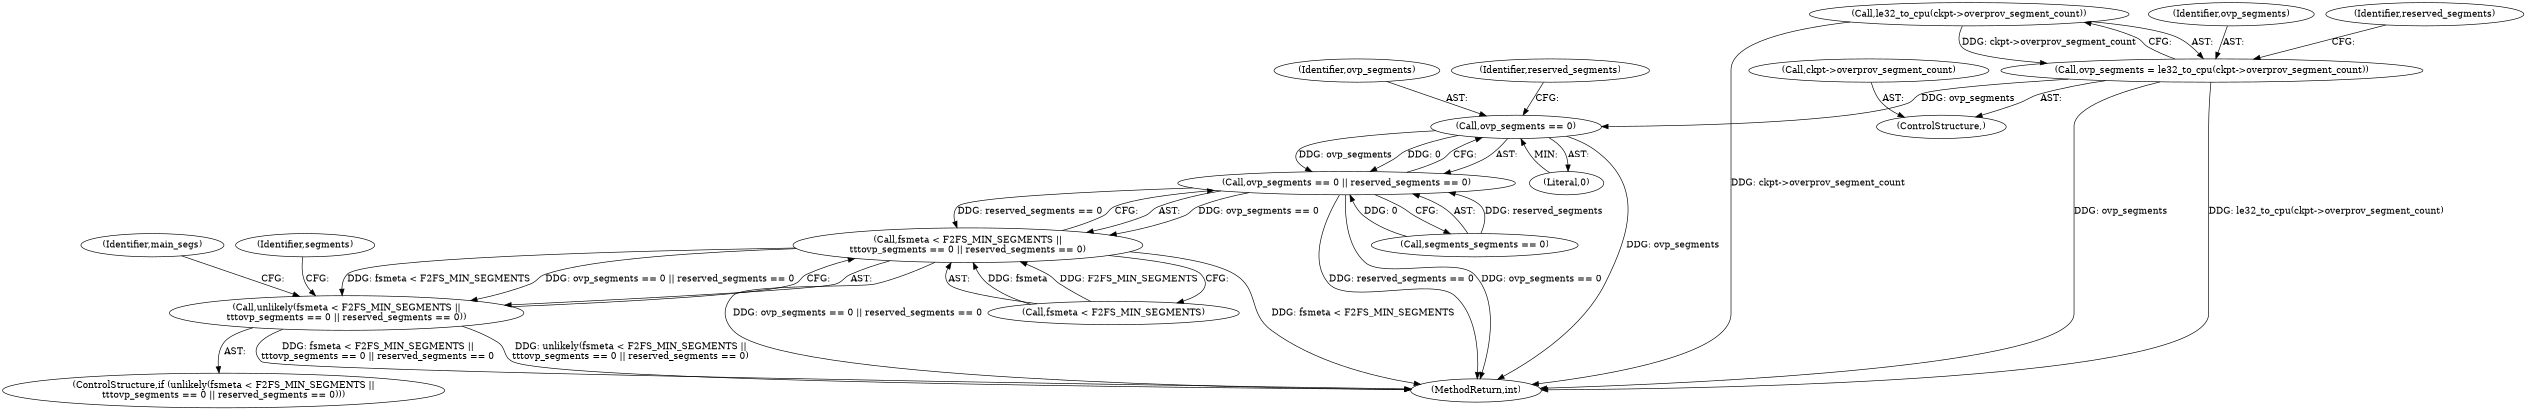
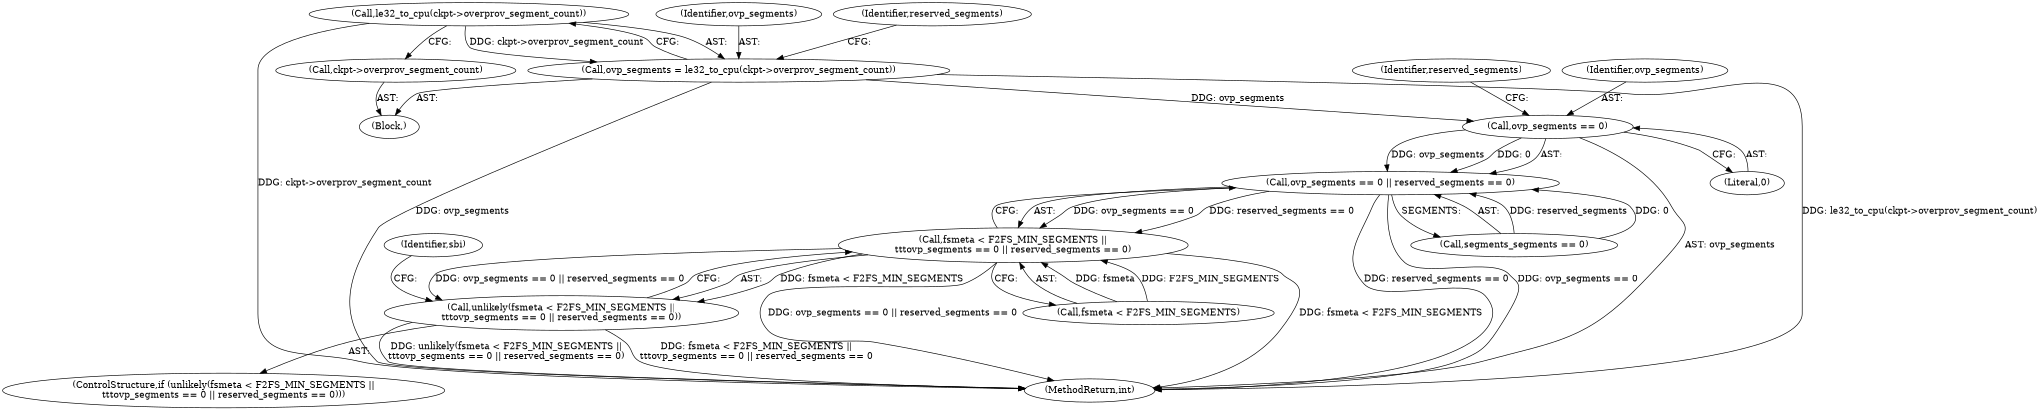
edge "(Call,le32_to_cpu(ckpt->overprov_segment_count))" -> "(Call,ckpt->overprov_segment_count)": added, label "CFG:"
node "(ControlStructure,)": label "(ControlStructure,)" -> "(Block,)"
edge "(Literal,0)" -> "(Call,ovp_segments == 0)": label "MIN: " -> "AST: "
edge "(Call,ovp_segments == 0)" -> "(Literal,0)": label "AST: " -> "CFG: "
edge "(Call,ovp_segments == 0 || reserved_segments == 0)" -> "(Call,ovp_segments == 0)": removed, label "CFG:"
edge "(Call,ovp_segments == 0 || reserved_segments == 0)" -> "(Call,segments_segments == 0)": label "CFG: " -> "SEGMENTS: "
node "(Identifier,main_segs)": removed
node "(Identifier,segments)": label "(Identifier,segments)" -> "(Identifier,sbi)"
edge "(Call,ovp_segments == 0)" -> "(MethodReturn,int)": label "DDG: ovp_segments" -> "AST: ovp_segments"
